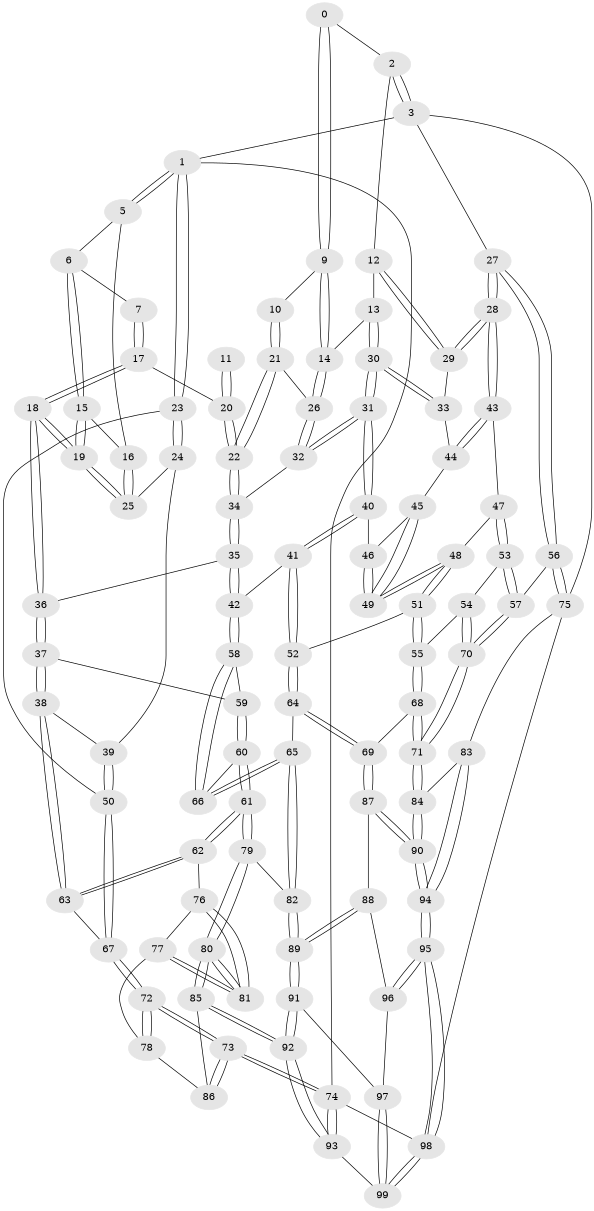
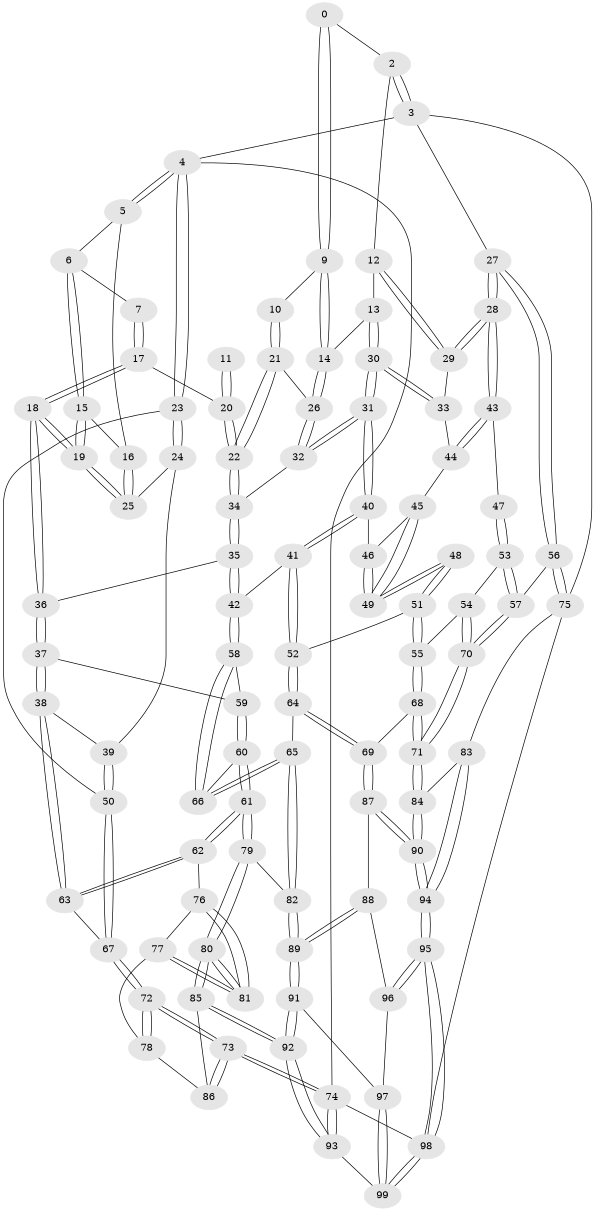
node "1": label "1" -> "4"
edge "47" -- "48": removed
